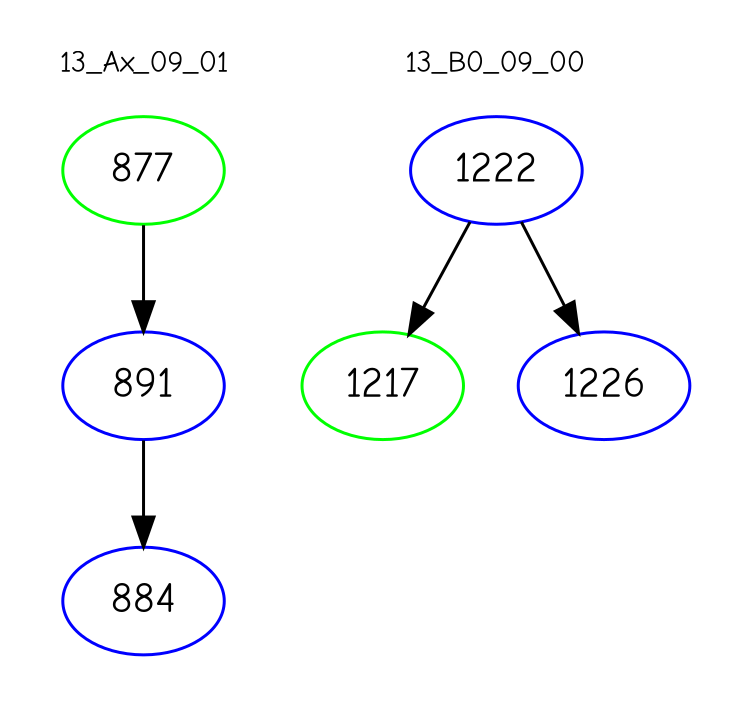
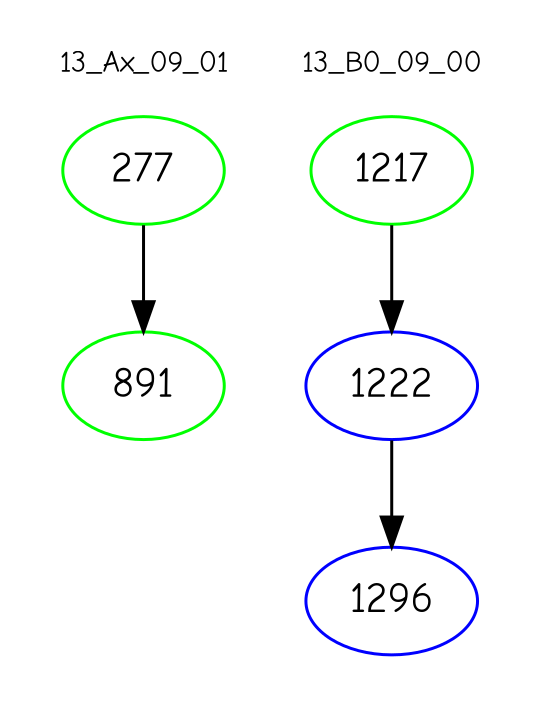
node "877": label "877" -> "277"
edge "1222" -> "1217": reversed
node "891": color blue -> green
node "1226": label "1226" -> "1296"
node "884": removed
